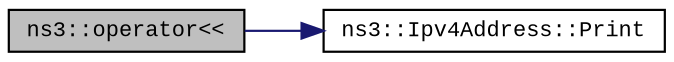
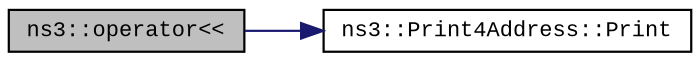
node "ns3::Ipv4Address::Print": label "ns3::Ipv4Address::Print" -> "ns3::Print4Address::Print"
